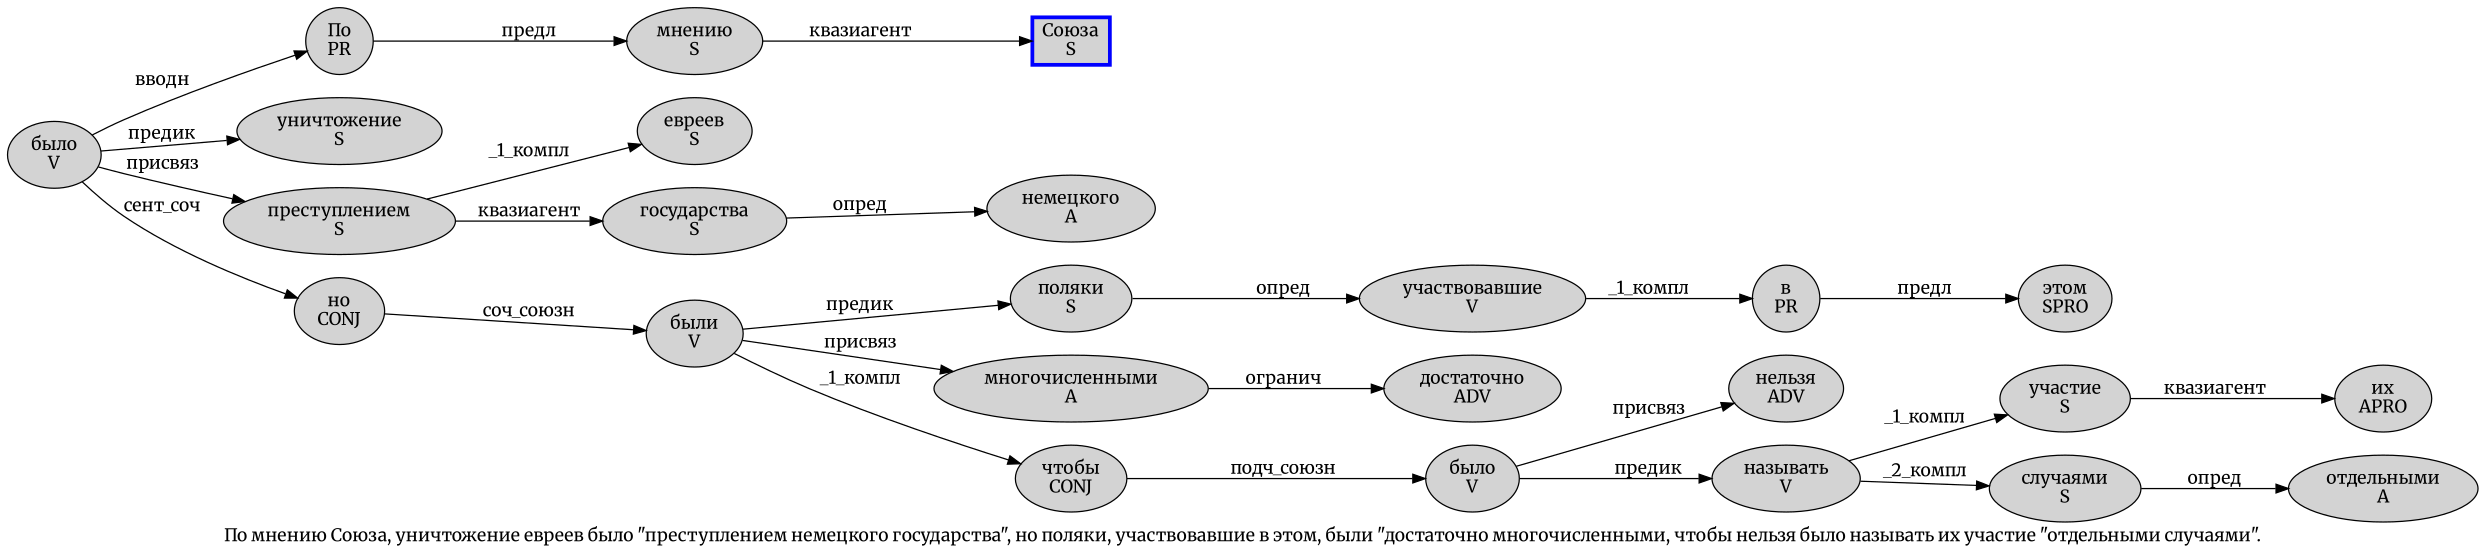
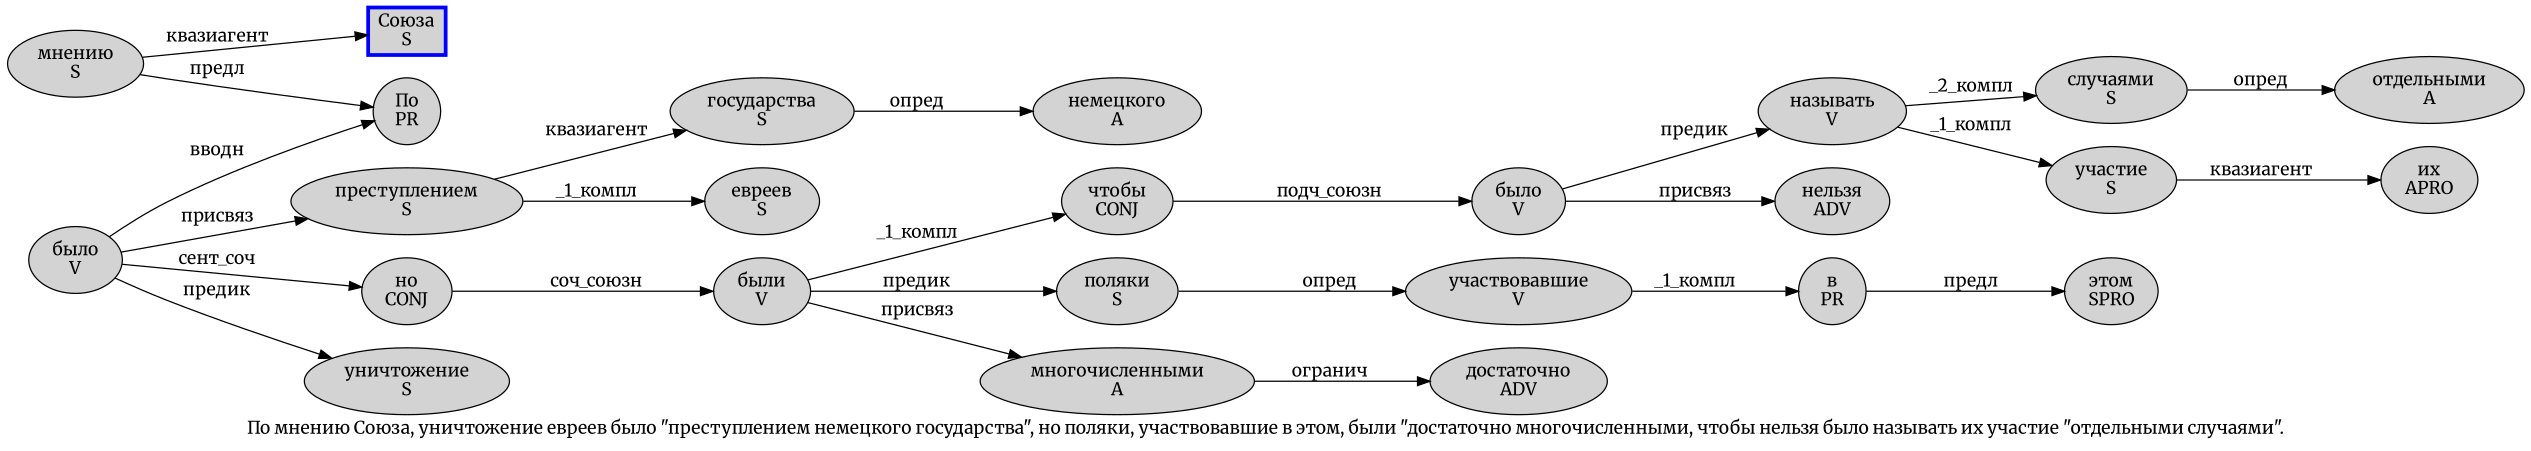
edge "По PR" -> "мнению S": reversed
